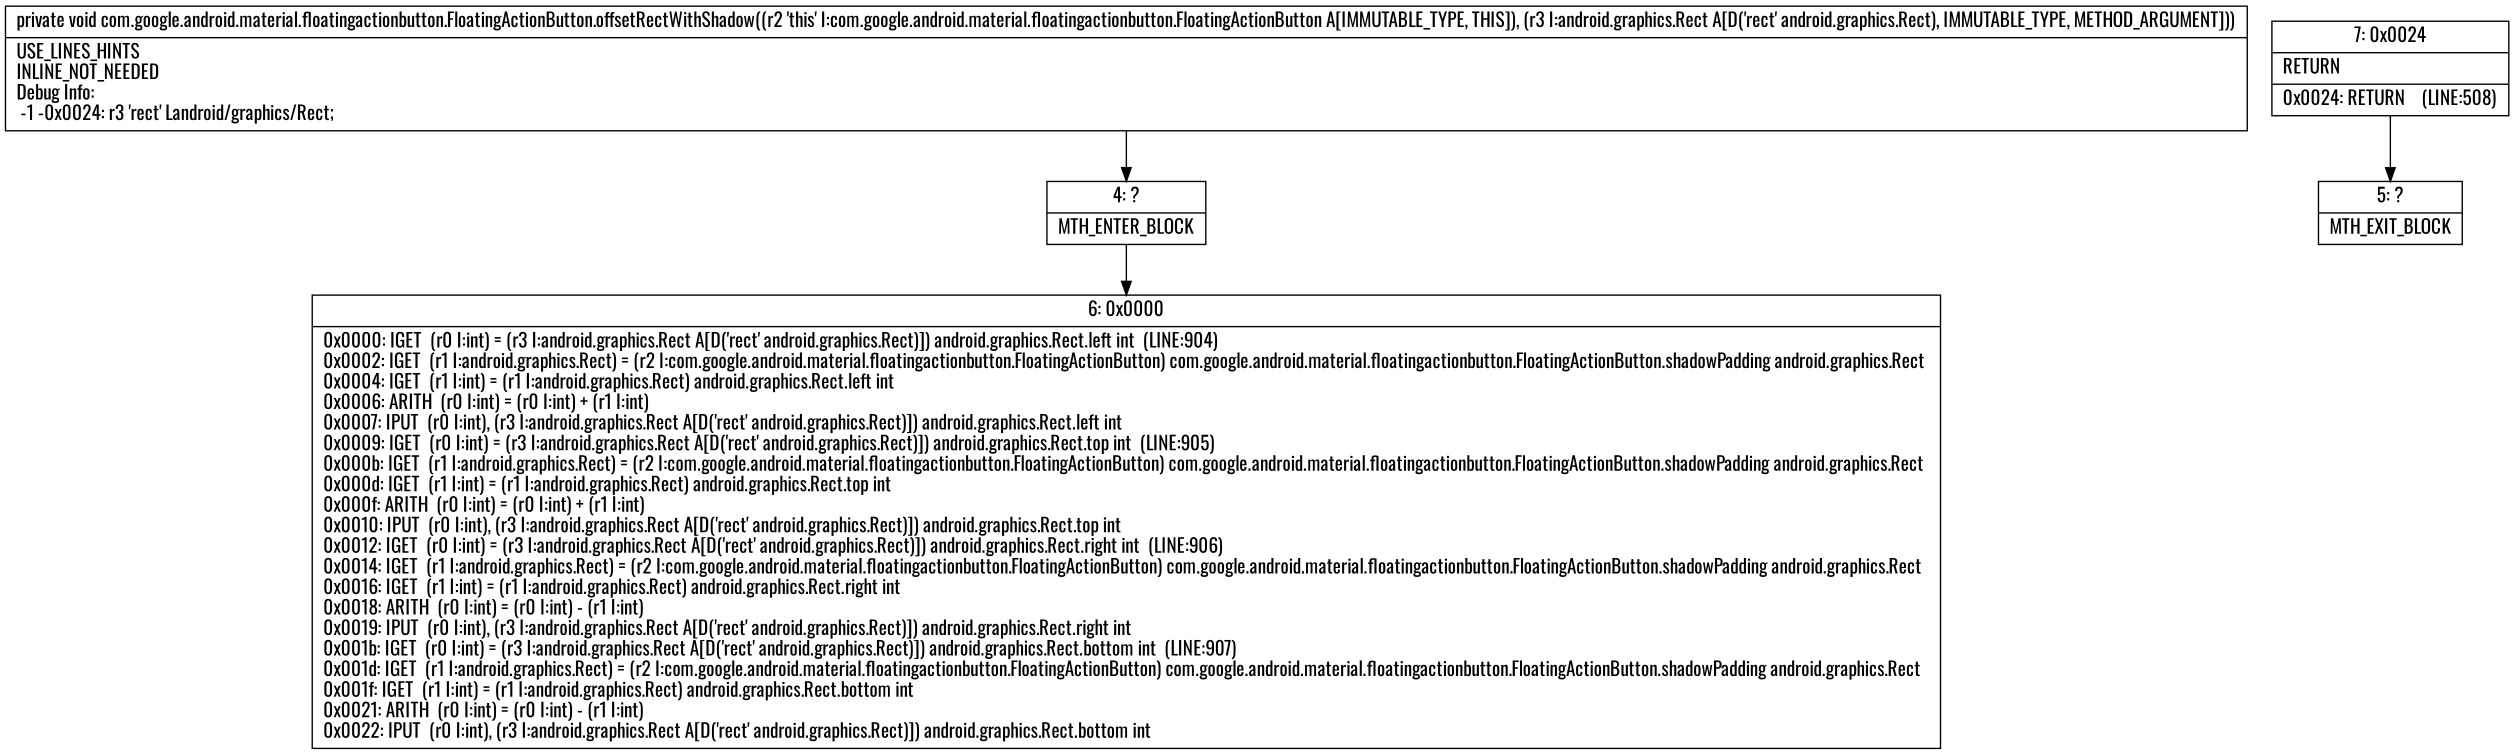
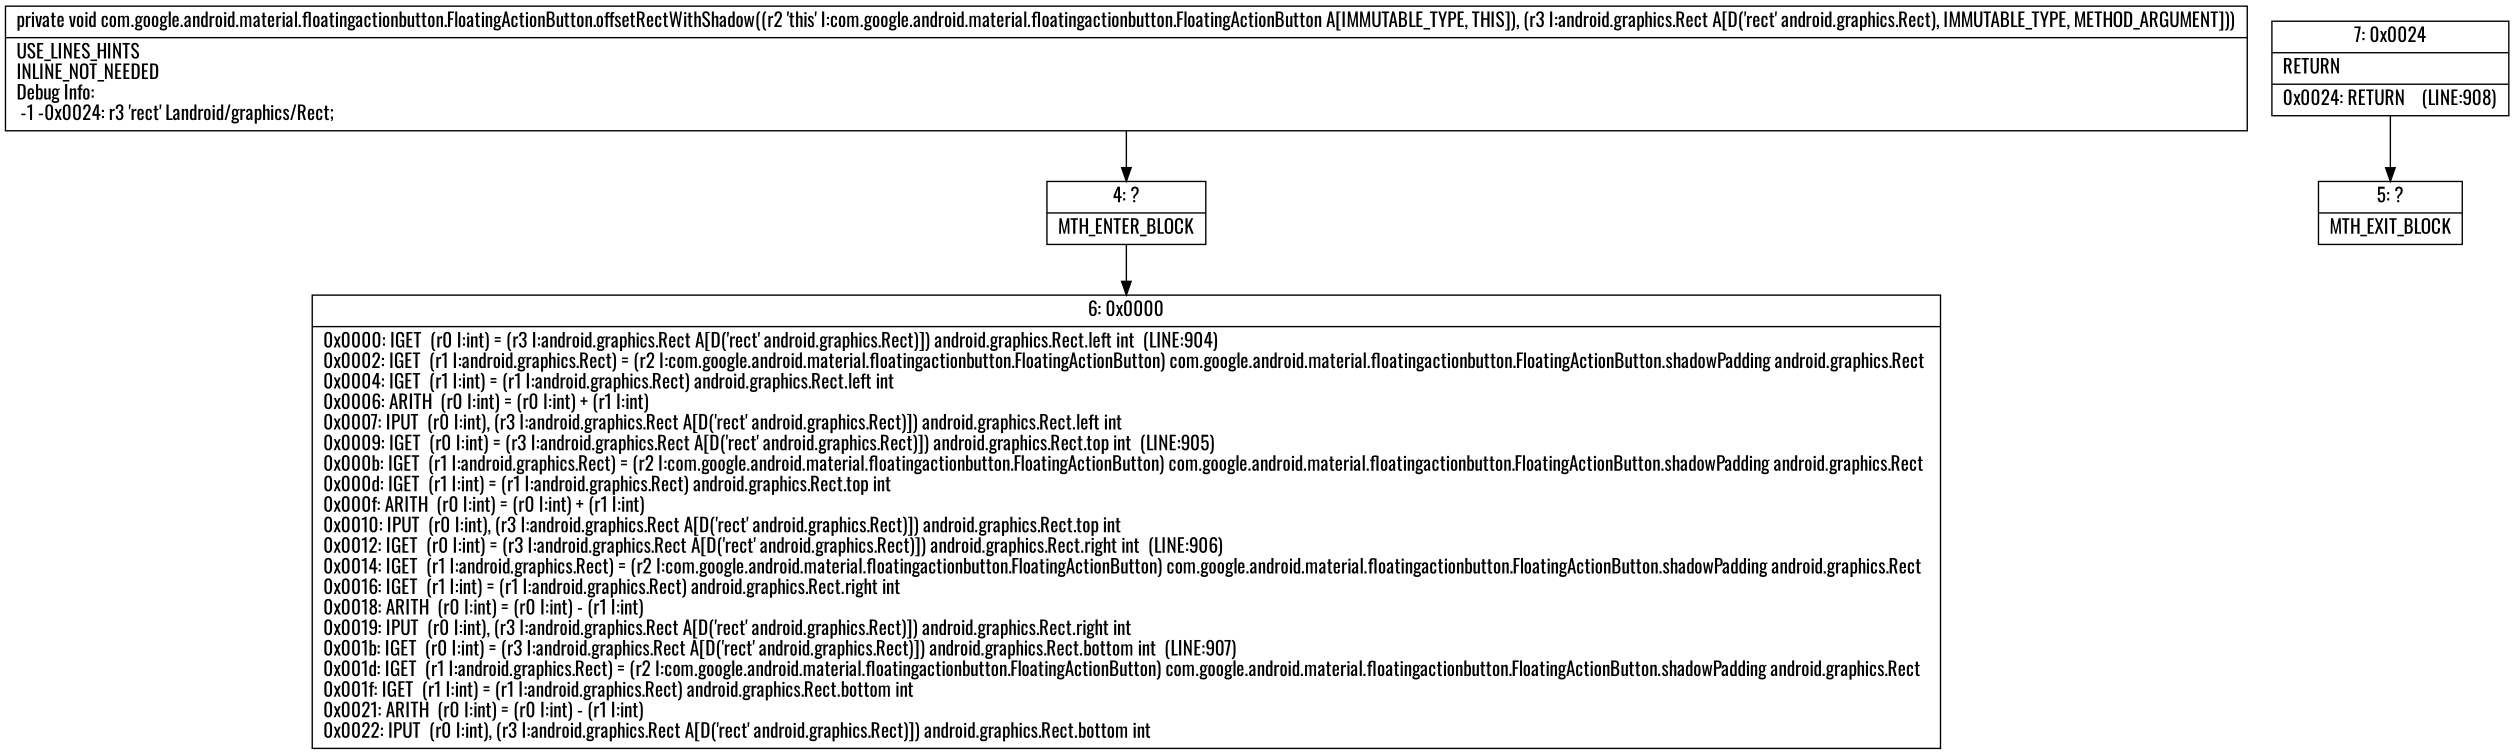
node "7: 0x0024": text "0x0024: RETURN    (LINE:508)" -> "0x0024: RETURN    (LINE:908)"
